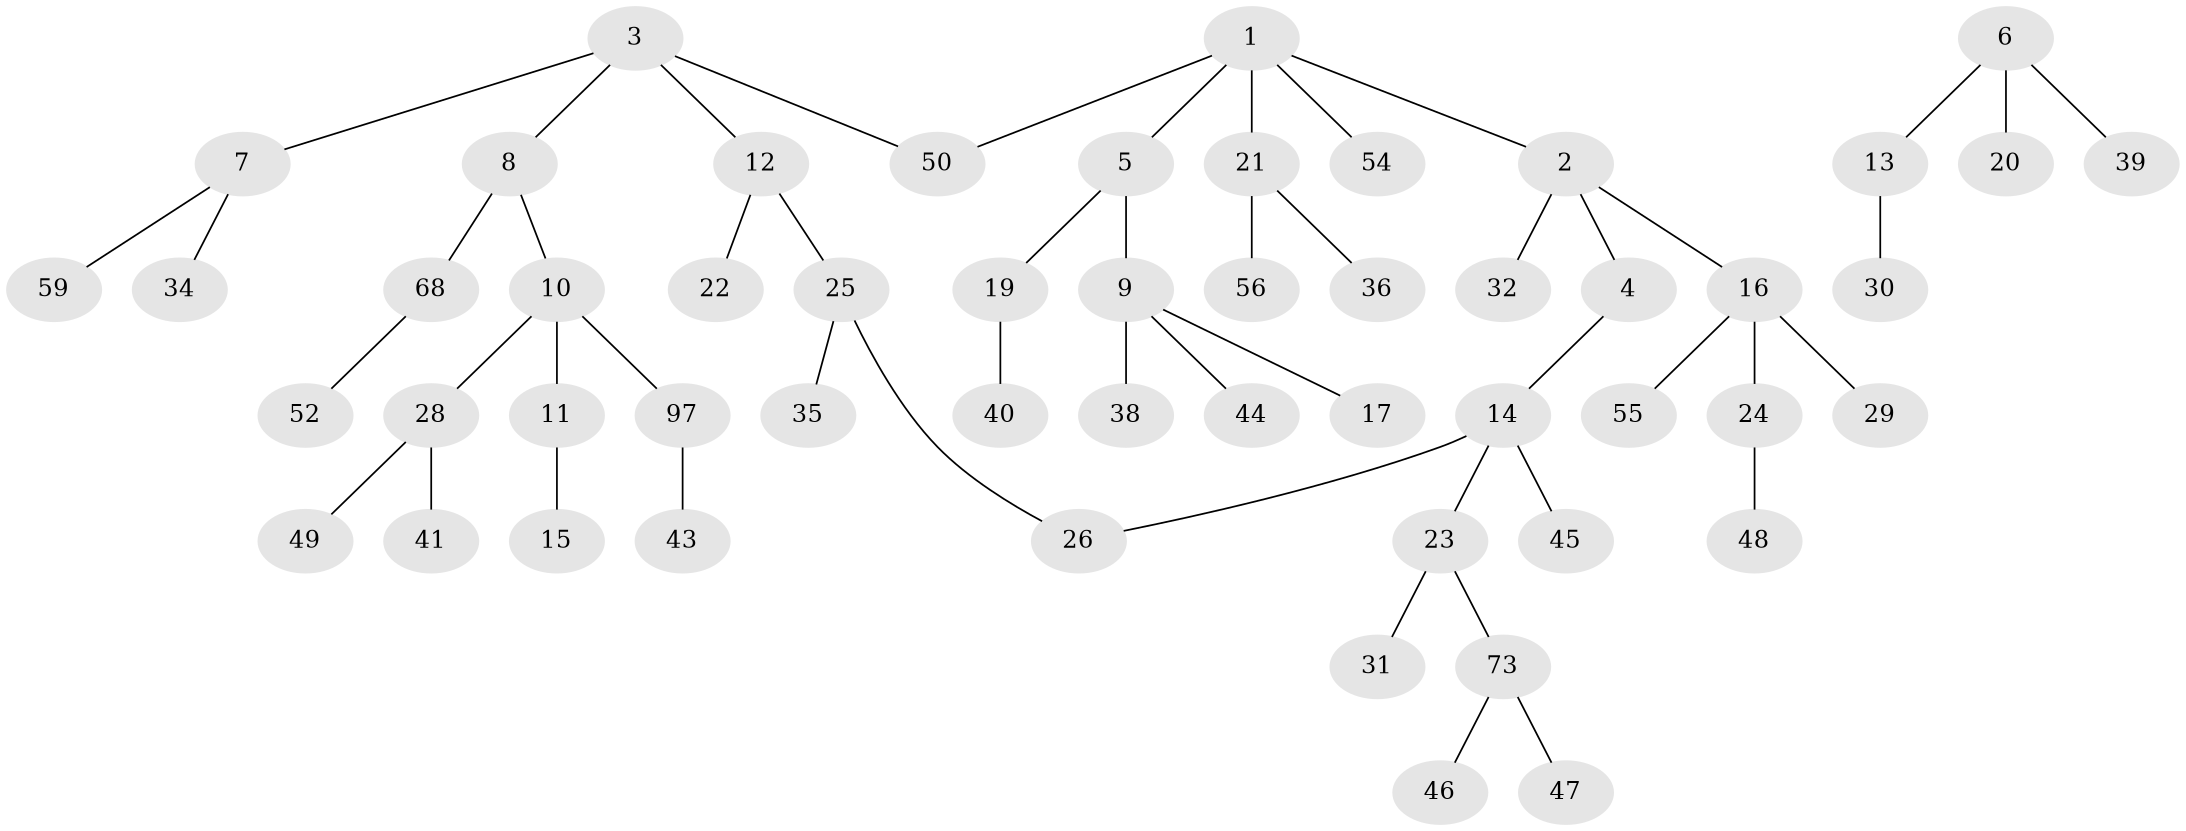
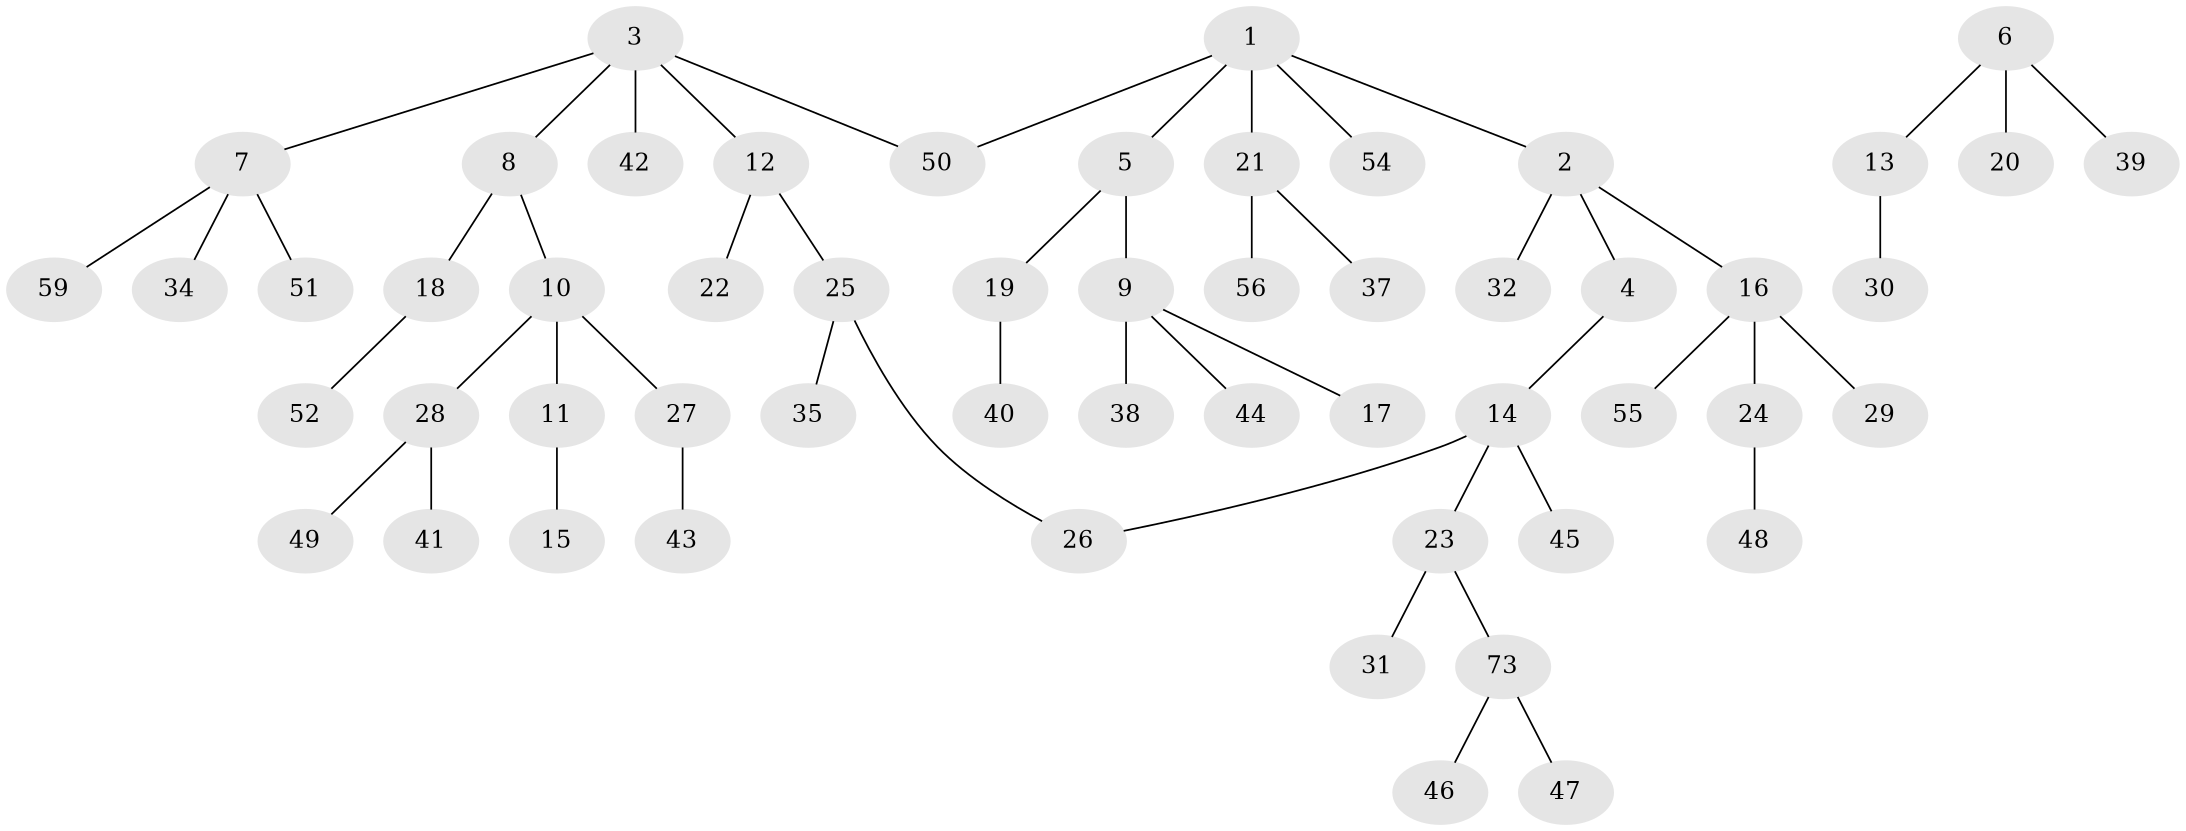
node "42": added
node "51": added
node "68": label "68" -> "18"
node "36": label "36" -> "37"
node "97": label "97" -> "27"
